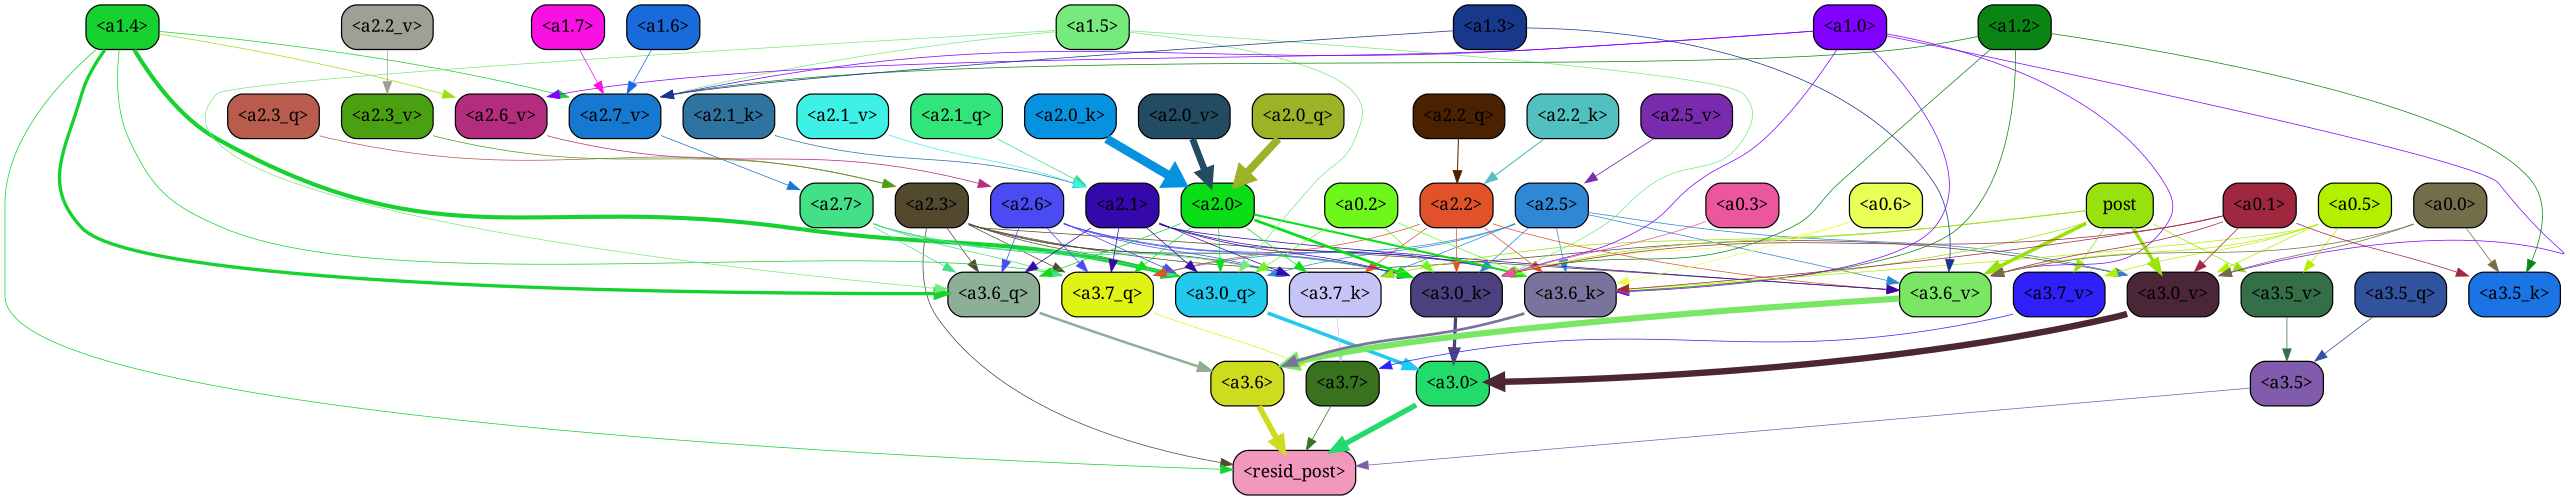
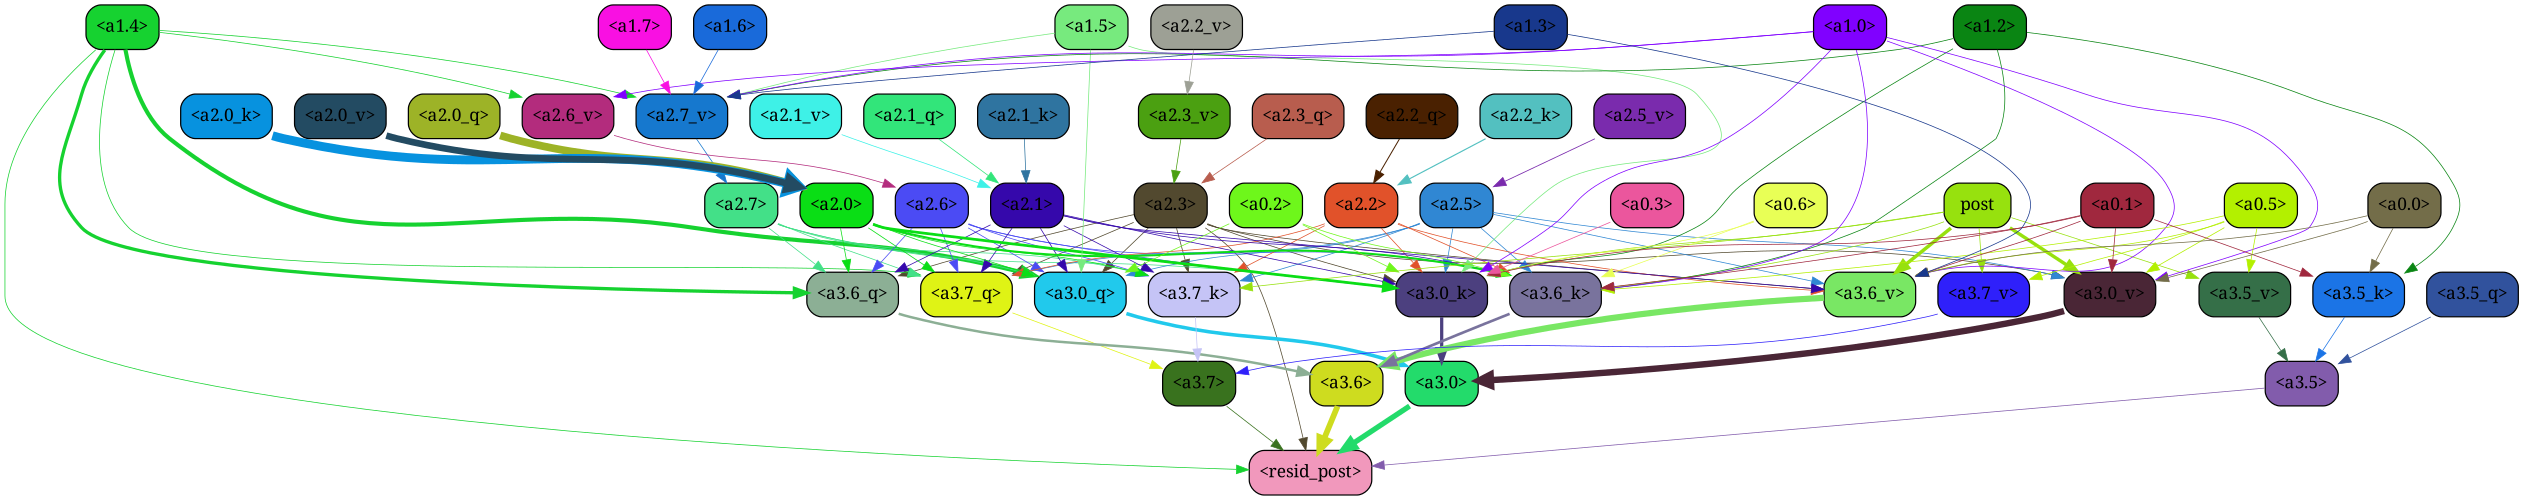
edge "<a1.4>" -> "<a2.6_v>": color #97e10e -> #16d230
edge "<a1.5>" -> "<a3.6_q>": removed
edge "<a3.5_k>" -> "<a3.5>": added
